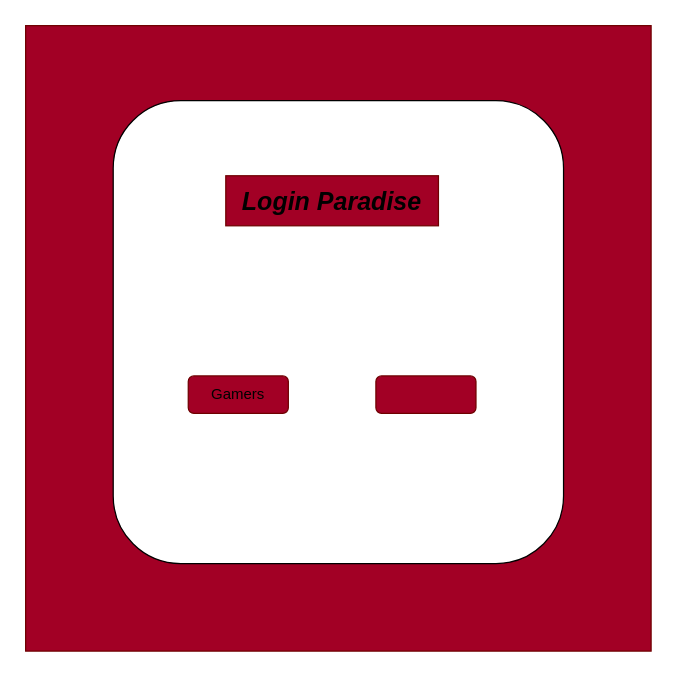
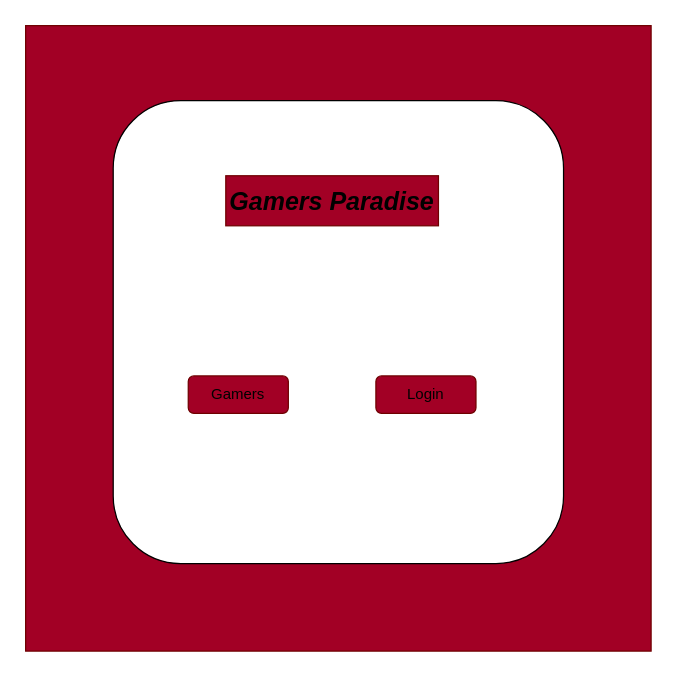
node "Login Paradise": label "Login Paradise" -> "Gamers Paradise"
node "Login": added
